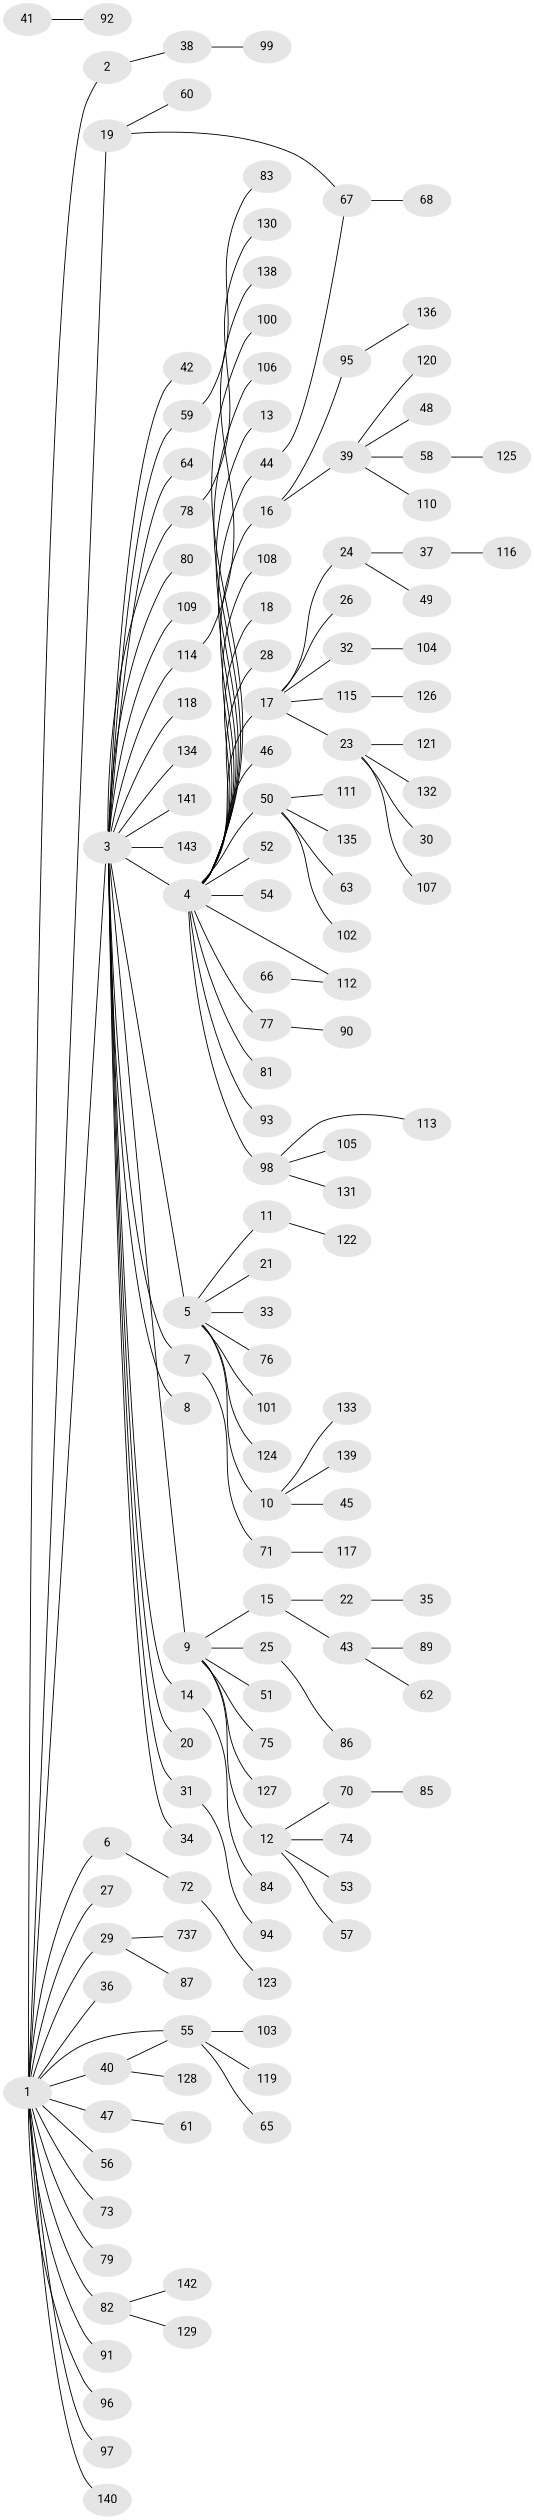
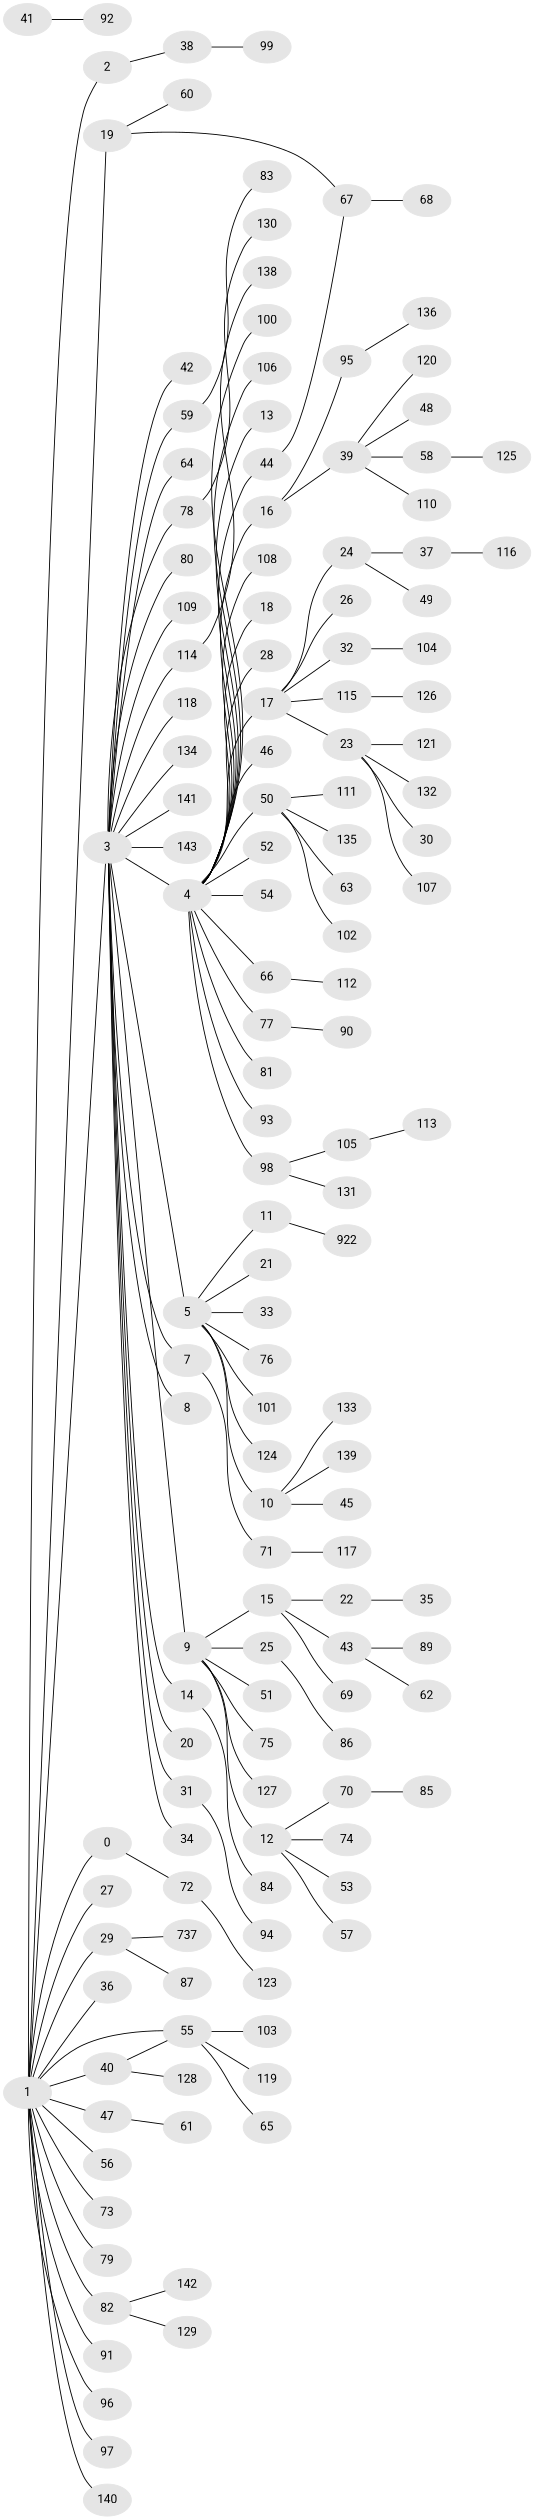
edge "4" -- "112": now "4" -- "66"
edge "113" -- "98": now "113" -- "105"
node "122": label "122" -> "922"
node "69": added
node "6": label "6" -> "0"
